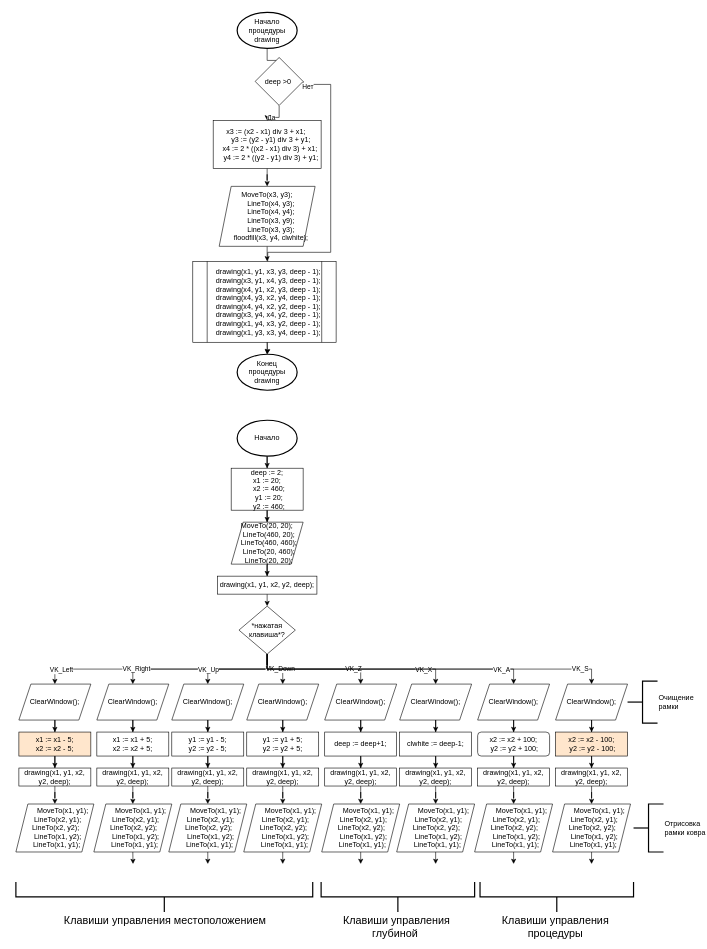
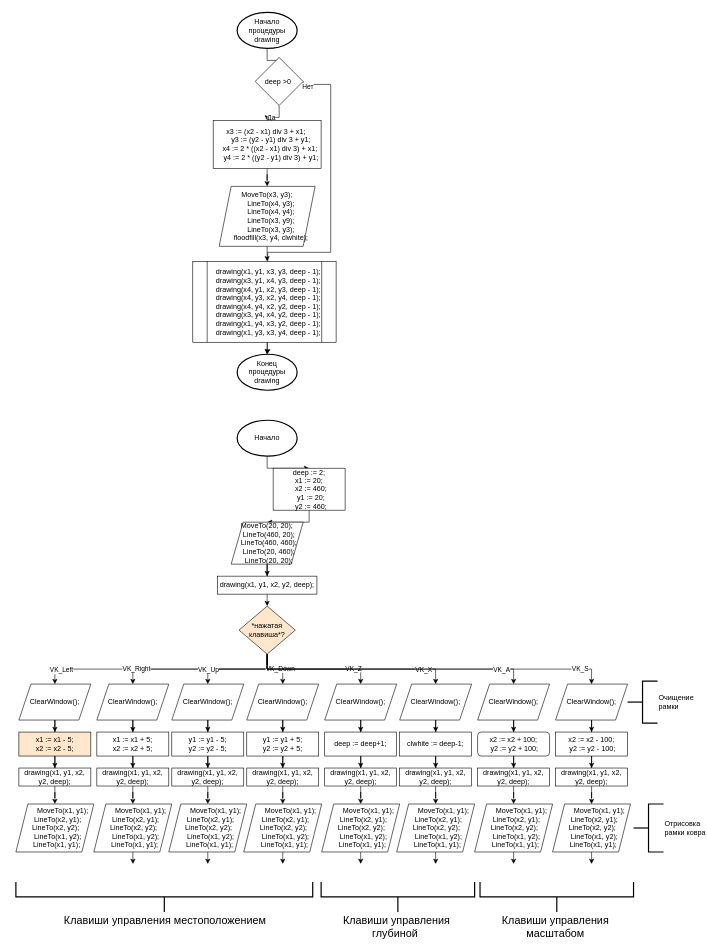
node "deep := 2; x1 := 20; x2 := 460; y1 := 20; y2 := 460;": moved (267, 489) -> (309, 489)
node "*нажатая клавиша*?": fillcolor #ffffff -> #ffe6cc
node "x2 := x2 - 100; y2 := y2 - 100;": fillcolor #ffe6cc -> #ffffff
node "Клавиши управления процедуры": label "Клавиши управления процедуры" -> "Клавиши управления масштабом"
